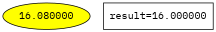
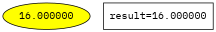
node "16.080000": label "16.080000" -> "16.000000"
